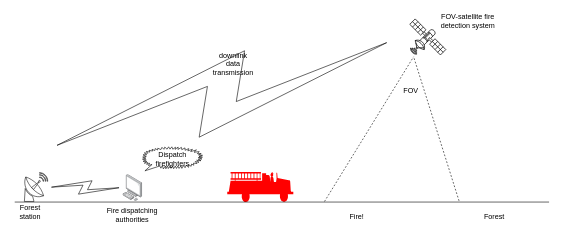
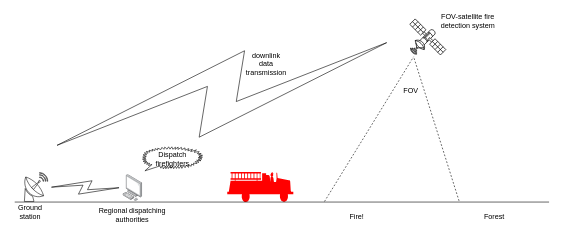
node "downlink data transmission": moved (233, 64) -> (266, 64)
node "Forest station": label "Forest station" -> "Ground station"
node "Fire dispatching authorities": label "Fire dispatching authorities" -> "Regional dispatching authorities"
